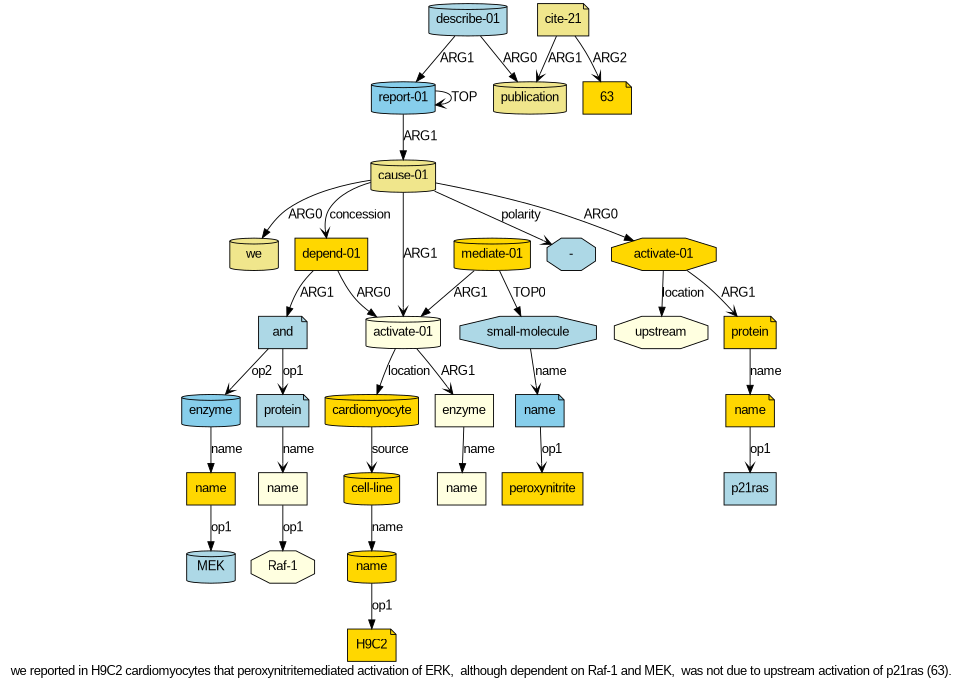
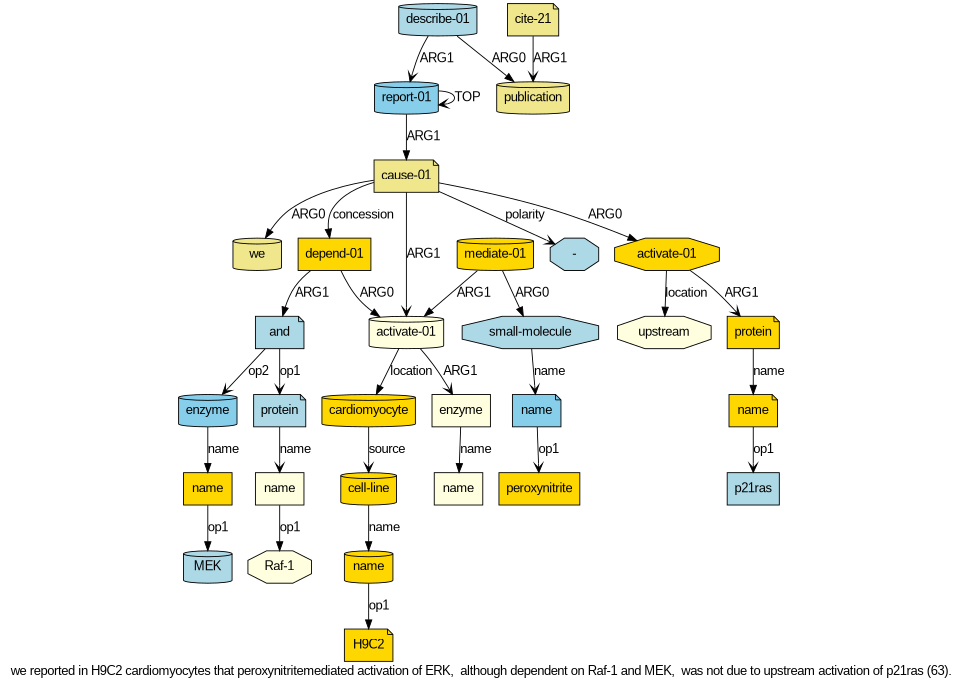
edge "describe-01" -> "report-01": arrowhead normal -> vee
node "63": removed
node "cause-01": shape cylinder -> note
edge "cause-01" -> "depend-01": arrowhead vee -> normal
edge "mediate-01" -> "small-molecule": label "TOP0" -> "ARG0"
